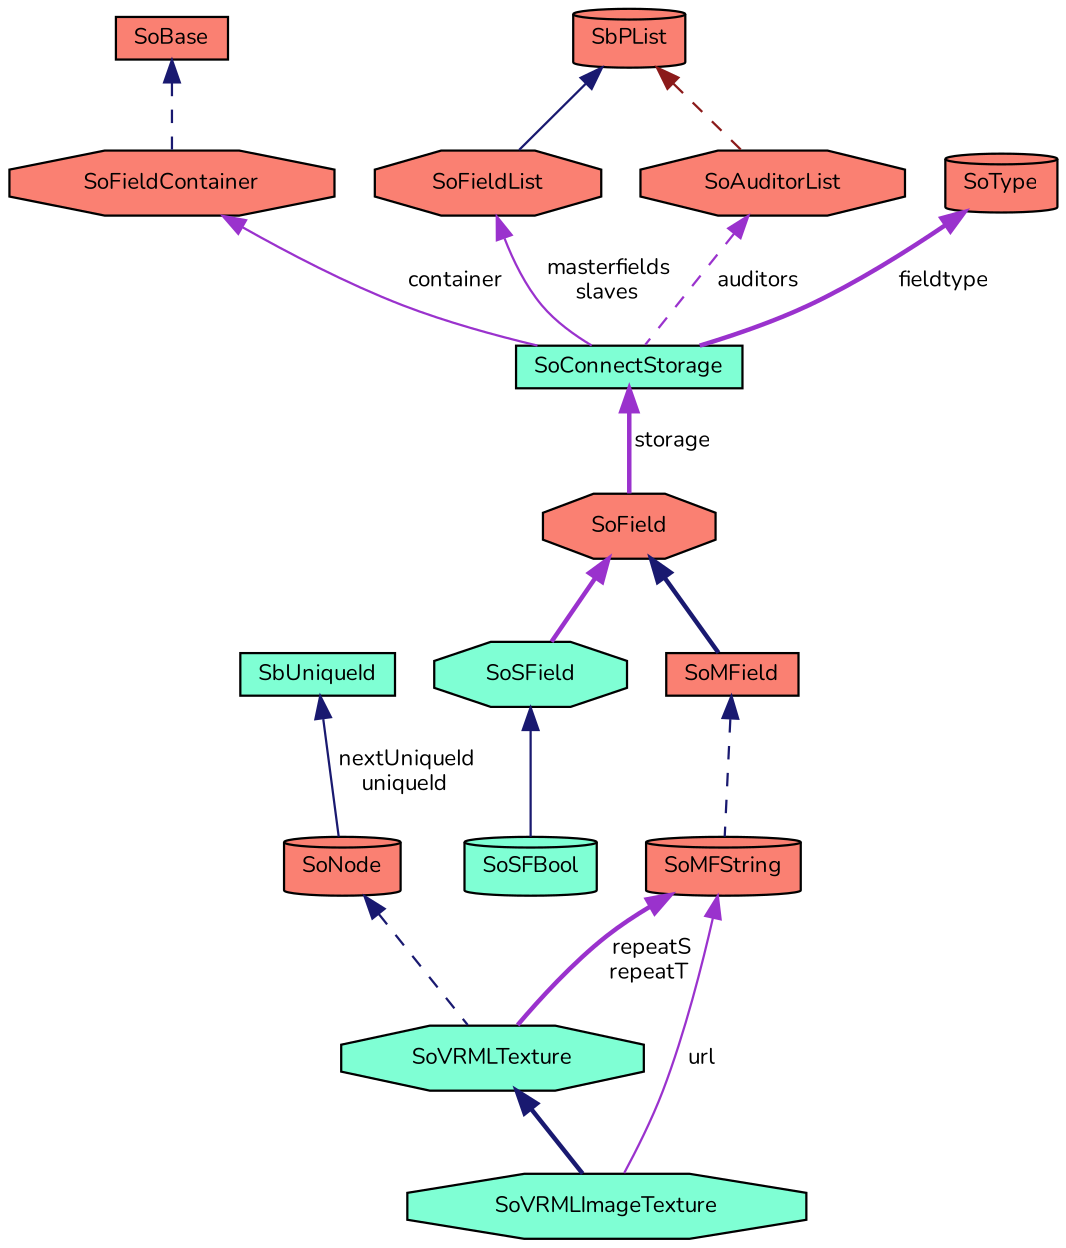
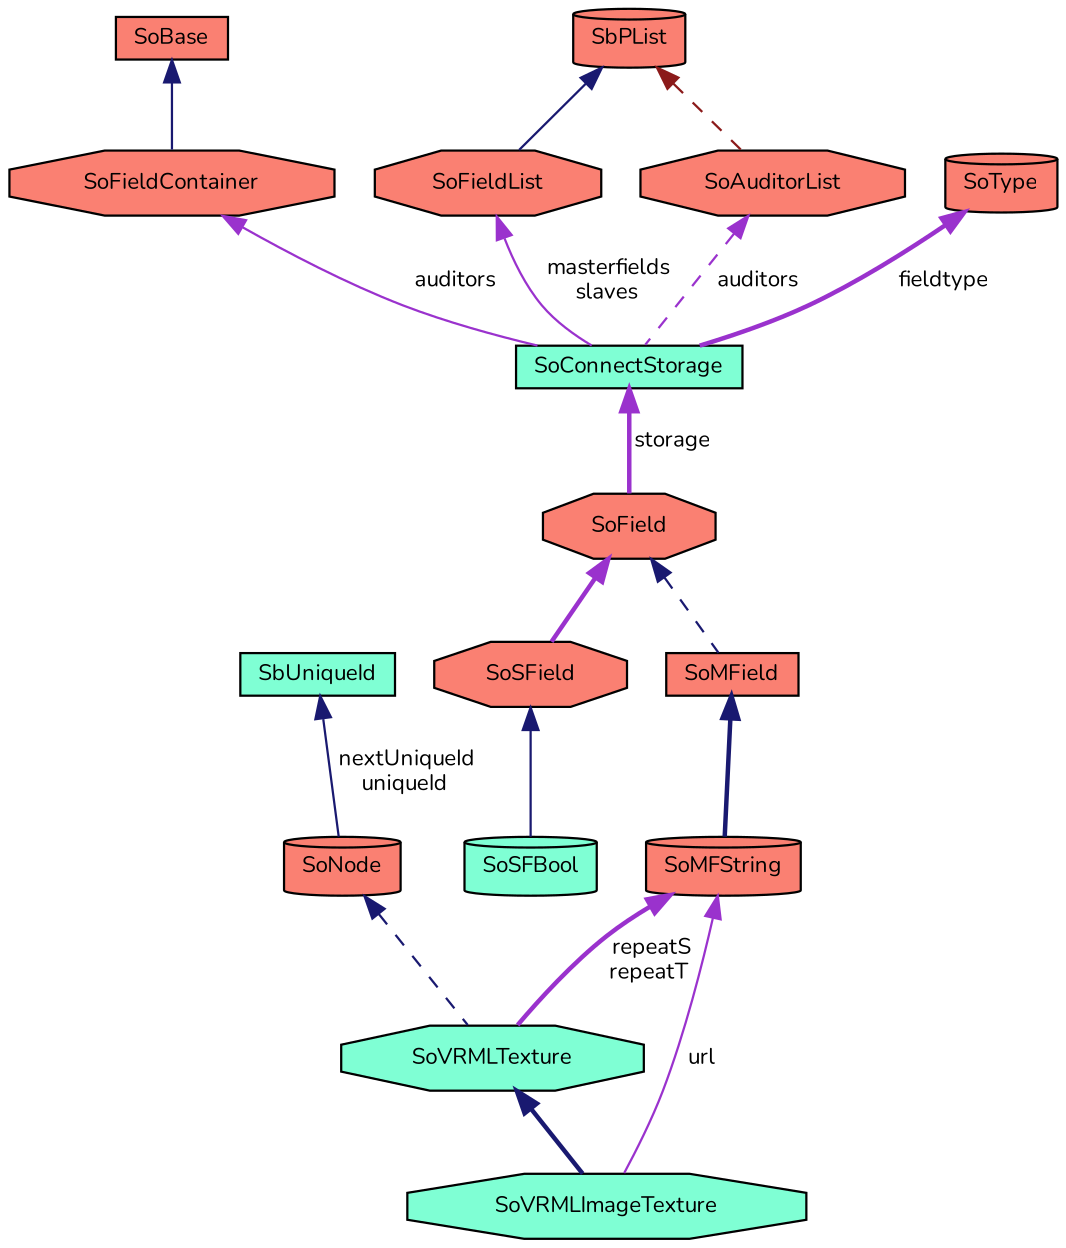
edge "SoFieldContainer" -> "SoBase": style dashed -> solid
edge "SoConnectStorage" -> "SoFieldContainer": label " container" -> " auditors"
edge "SoMField" -> "SoField": style bold -> dashed
node "SoSField": fillcolor aquamarine -> salmon
edge "SoMFString" -> "SoMField": style dashed -> bold
